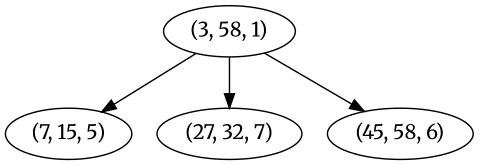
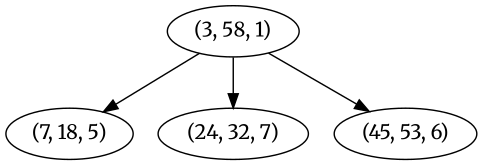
node "(7, 15, 5)": label "(7, 15, 5)" -> "(7, 18, 5)"
node "(27, 32, 7)": label "(27, 32, 7)" -> "(24, 32, 7)"
node "(45, 58, 6)": label "(45, 58, 6)" -> "(45, 53, 6)"
